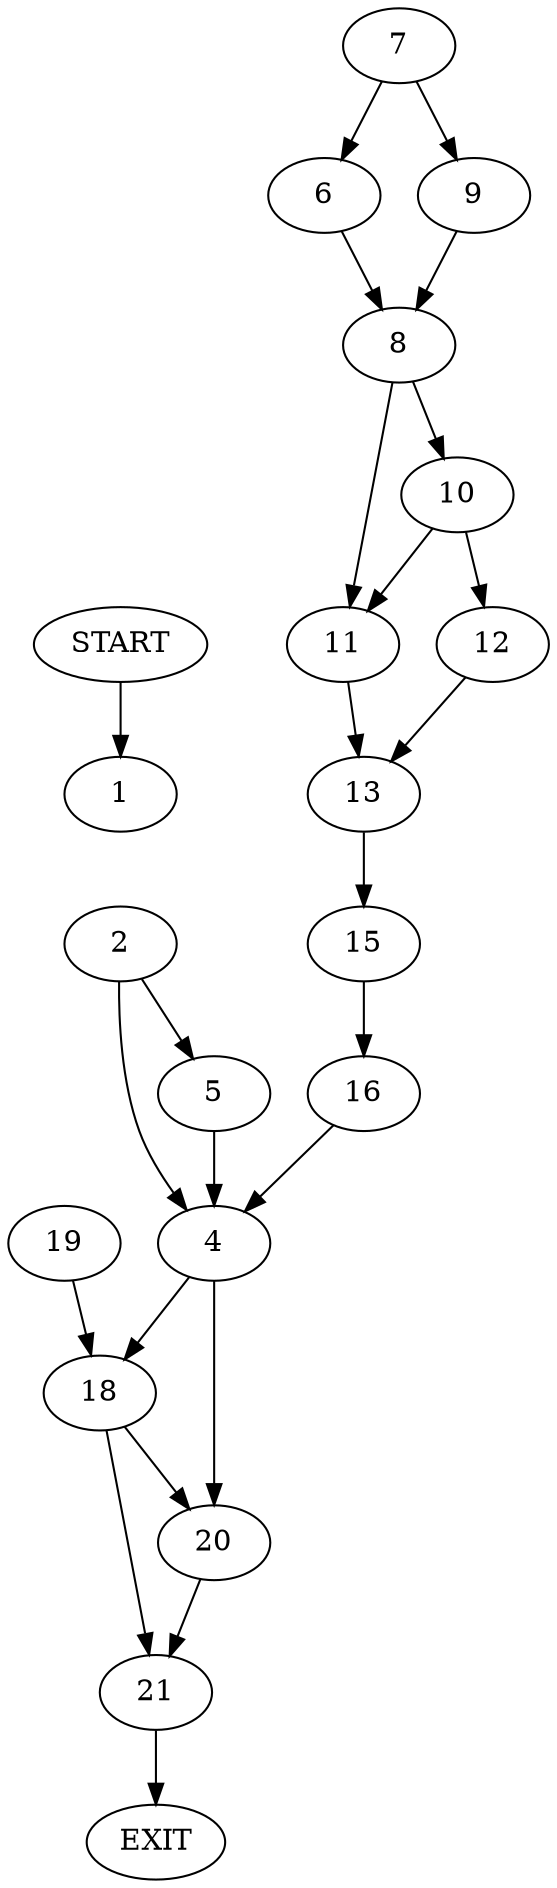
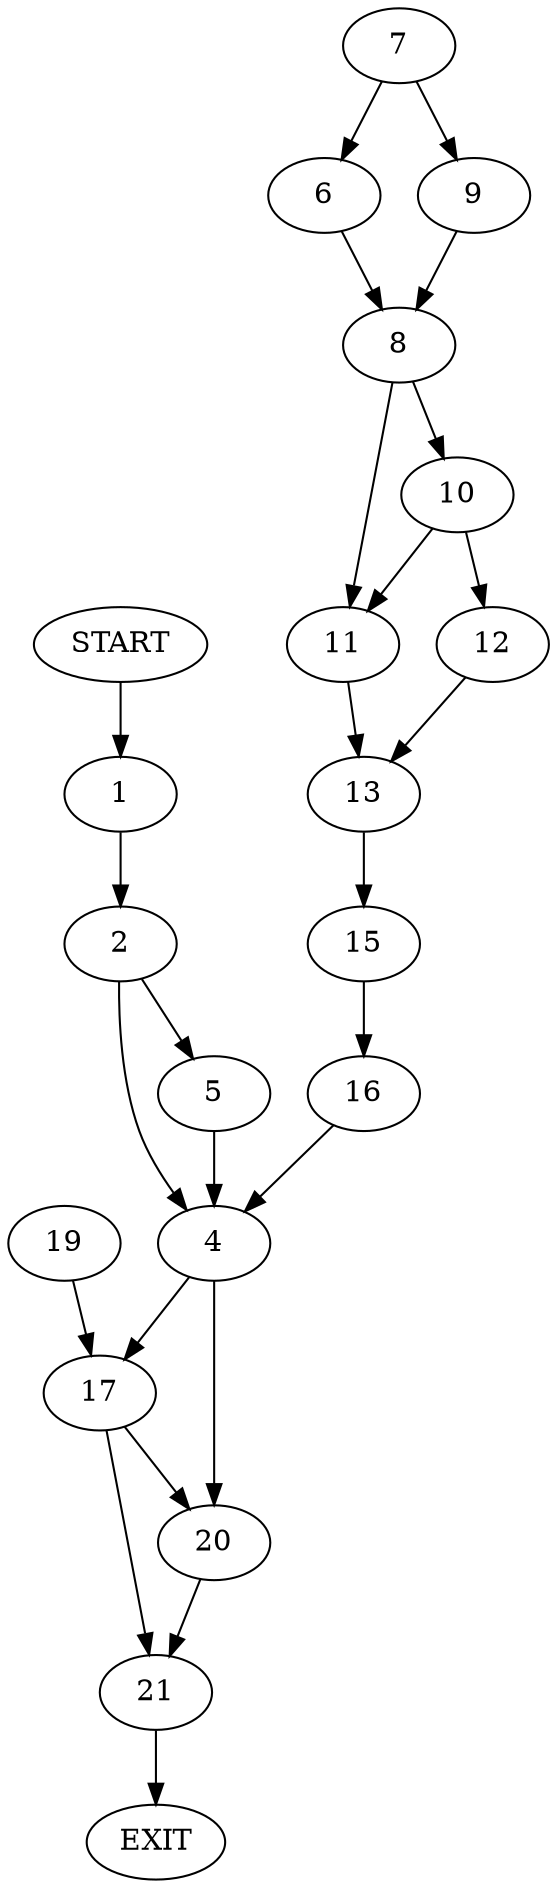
edge "1" -> "2": added
node "18": label "18" -> "17"
